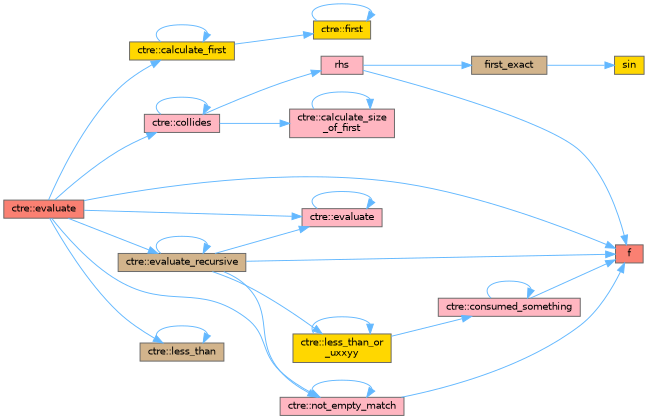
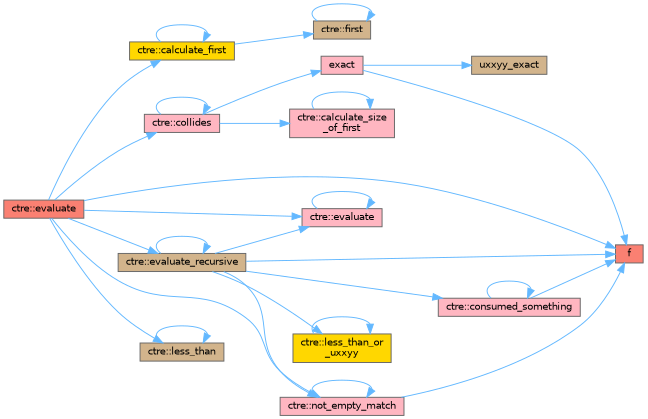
node "ctre::first": fillcolor gold -> tan
node "rhs": label "rhs" -> "exact"
node "first_exact": label "first_exact" -> "uxxyy_exact"
node "sin": removed
edge "ctre::less_than_or _uxxyy" -> "ctre::consumed_something": now "ctre::evaluate_recursive" -> "ctre::consumed_something"
